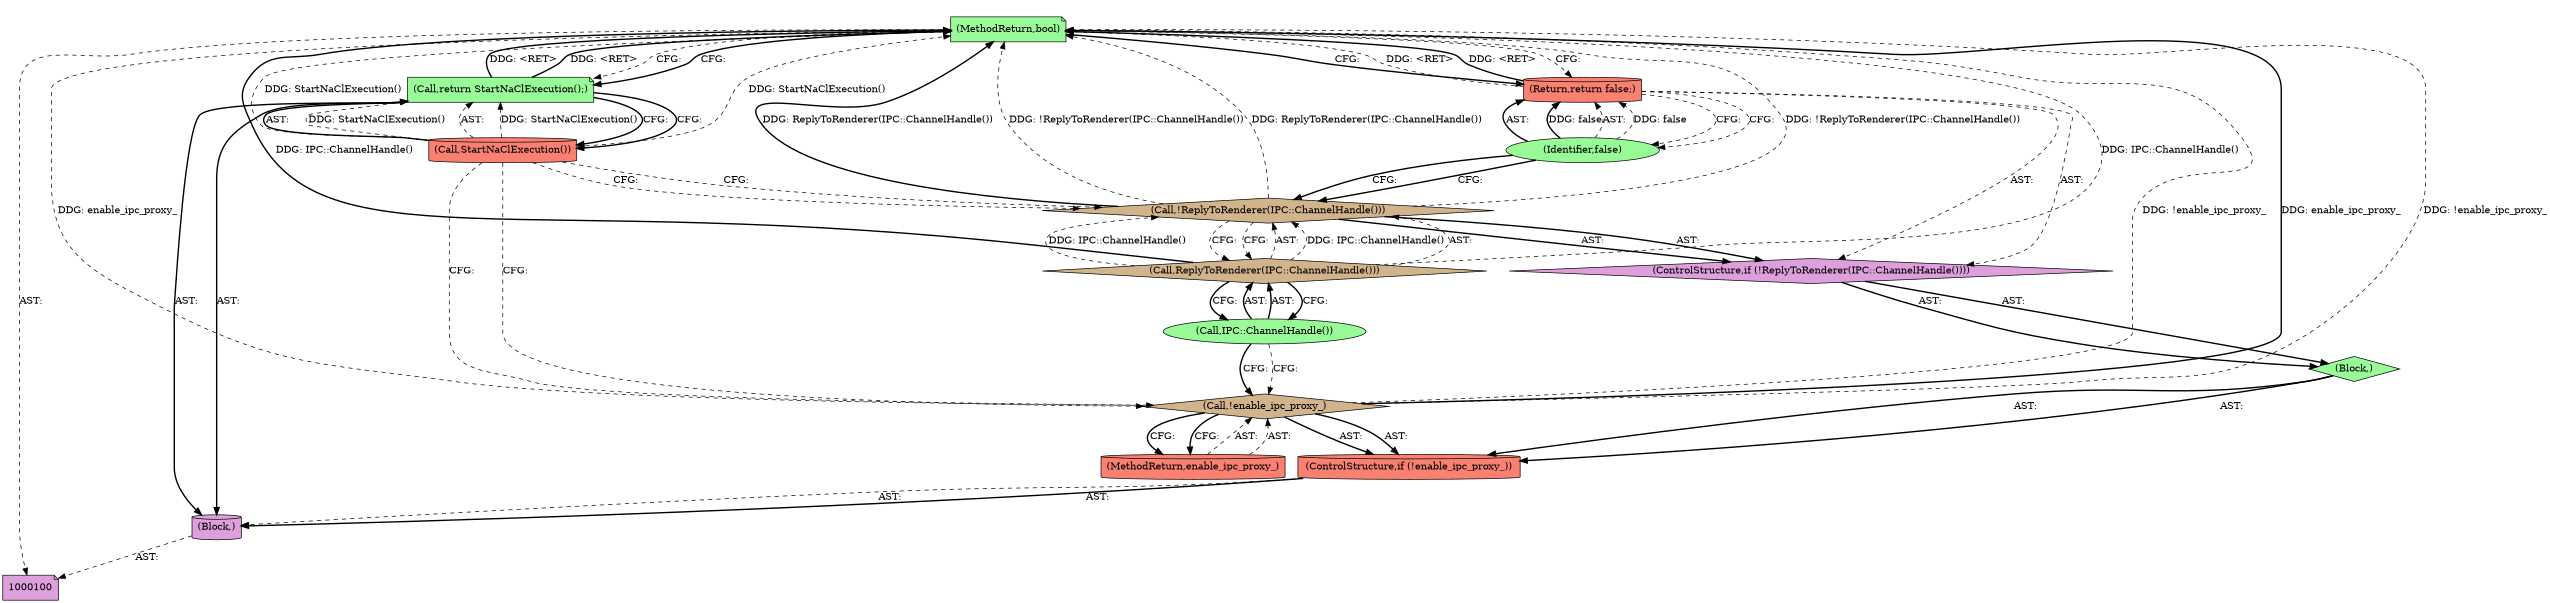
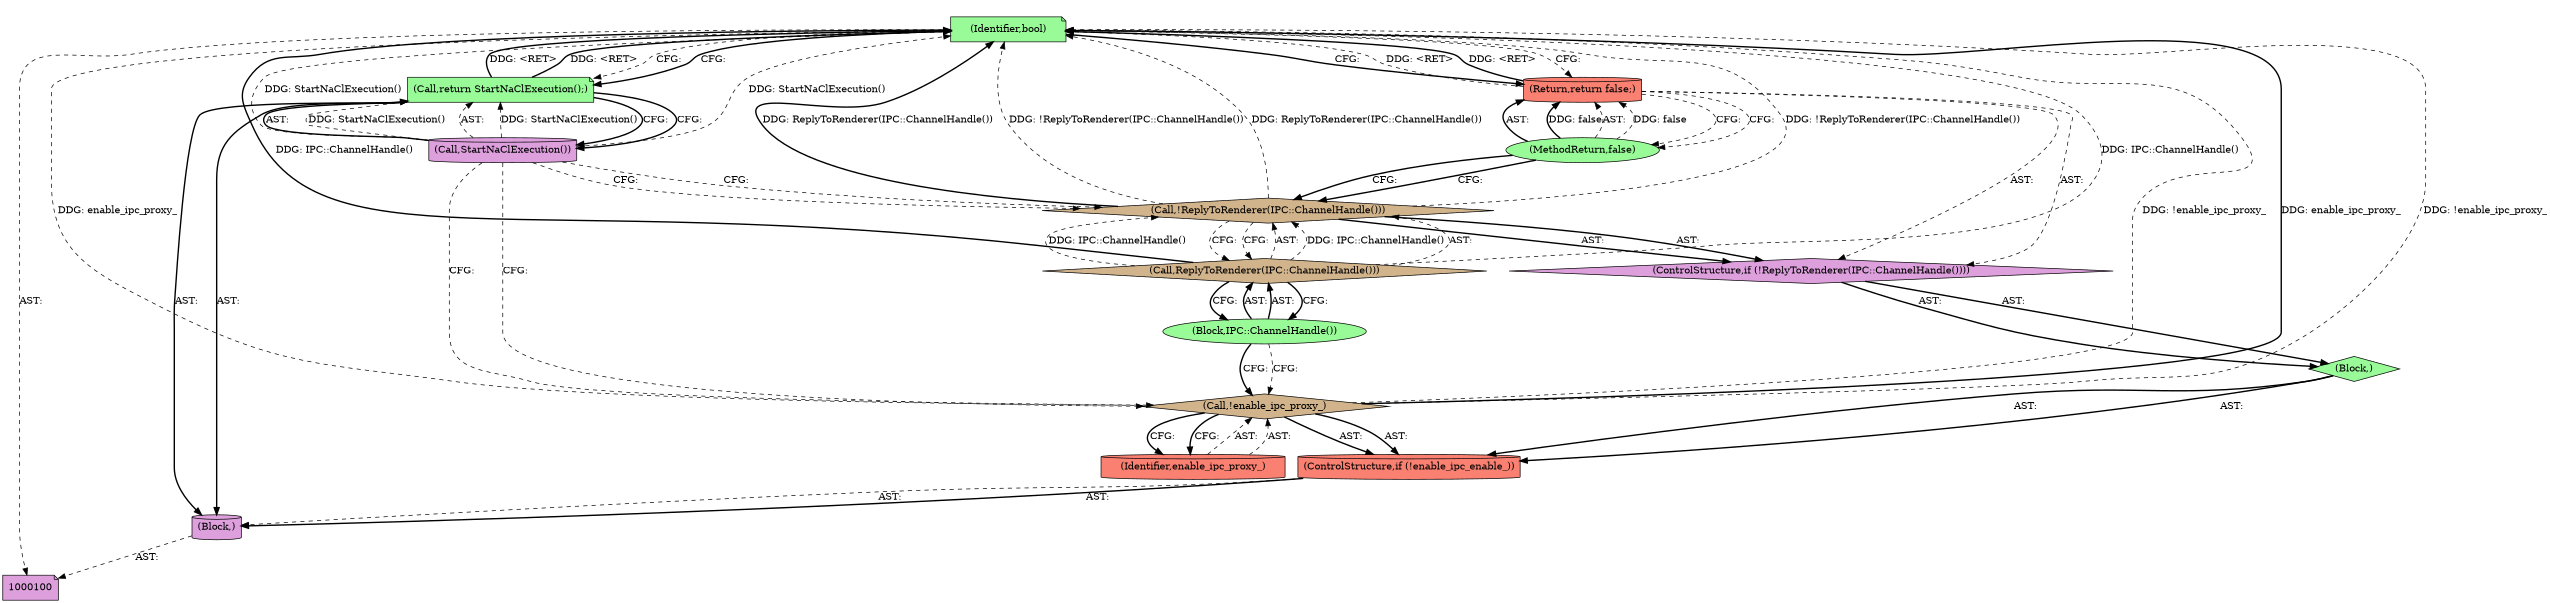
node "(MethodReturn,bool)": label "(MethodReturn,bool)" -> "(Identifier,bool)"
node "(Call,StartNaClExecution())": fillcolor salmon -> plum
node "(Identifier,false)": label "(Identifier,false)" -> "(MethodReturn,false)"
node "(Call,IPC::ChannelHandle())": label "(Call,IPC::ChannelHandle())" -> "(Block,IPC::ChannelHandle())"
node "(MethodReturn,enable_ipc_proxy_)": label "(MethodReturn,enable_ipc_proxy_)" -> "(Identifier,enable_ipc_proxy_)"
node "(ControlStructure,if (!enable_ipc_proxy_))": label "(ControlStructure,if (!enable_ipc_proxy_))" -> "(ControlStructure,if (!enable_ipc_enable_))"
